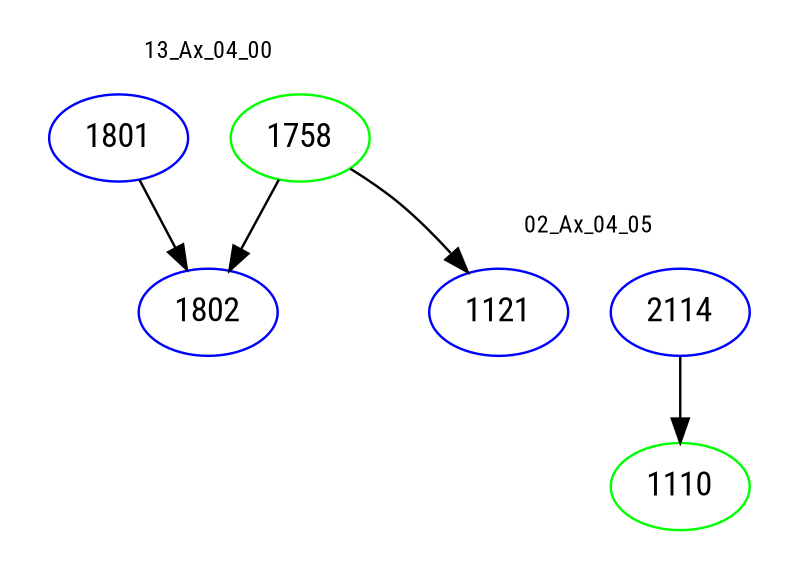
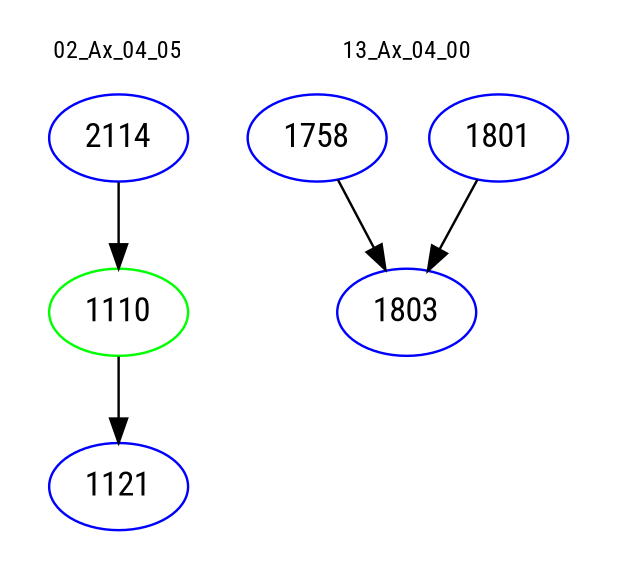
node "1758": color green -> blue
edge "1758" -> "1121": now "1110" -> "1121"
node "1802": label "1802" -> "1803"
